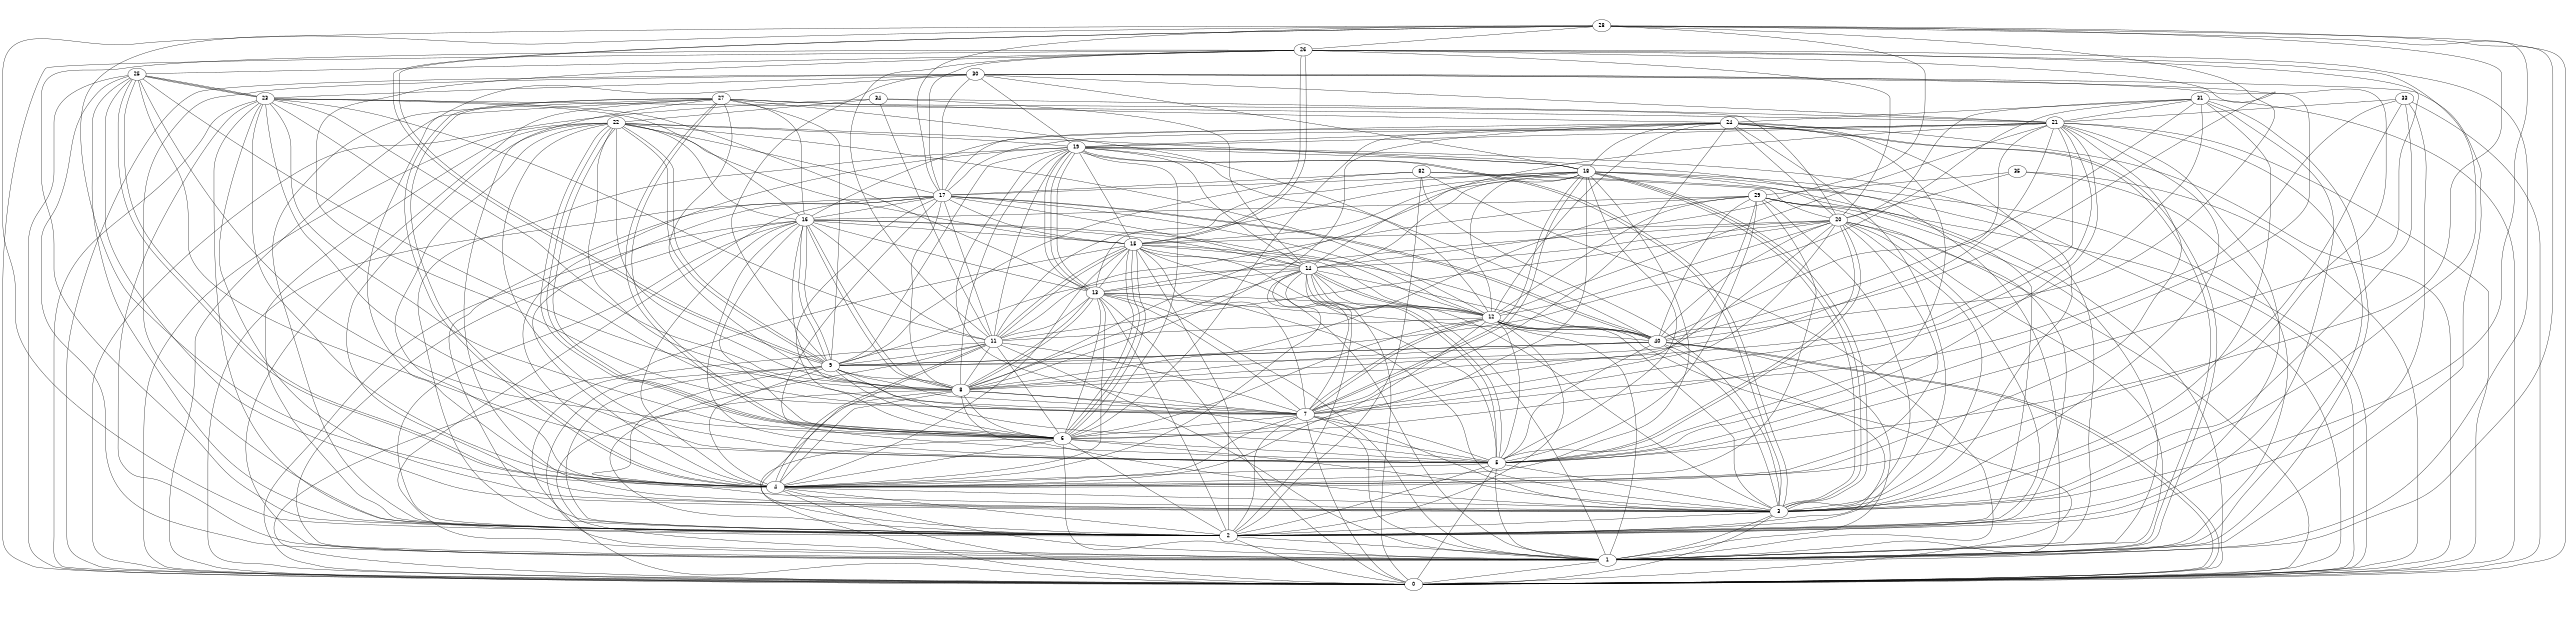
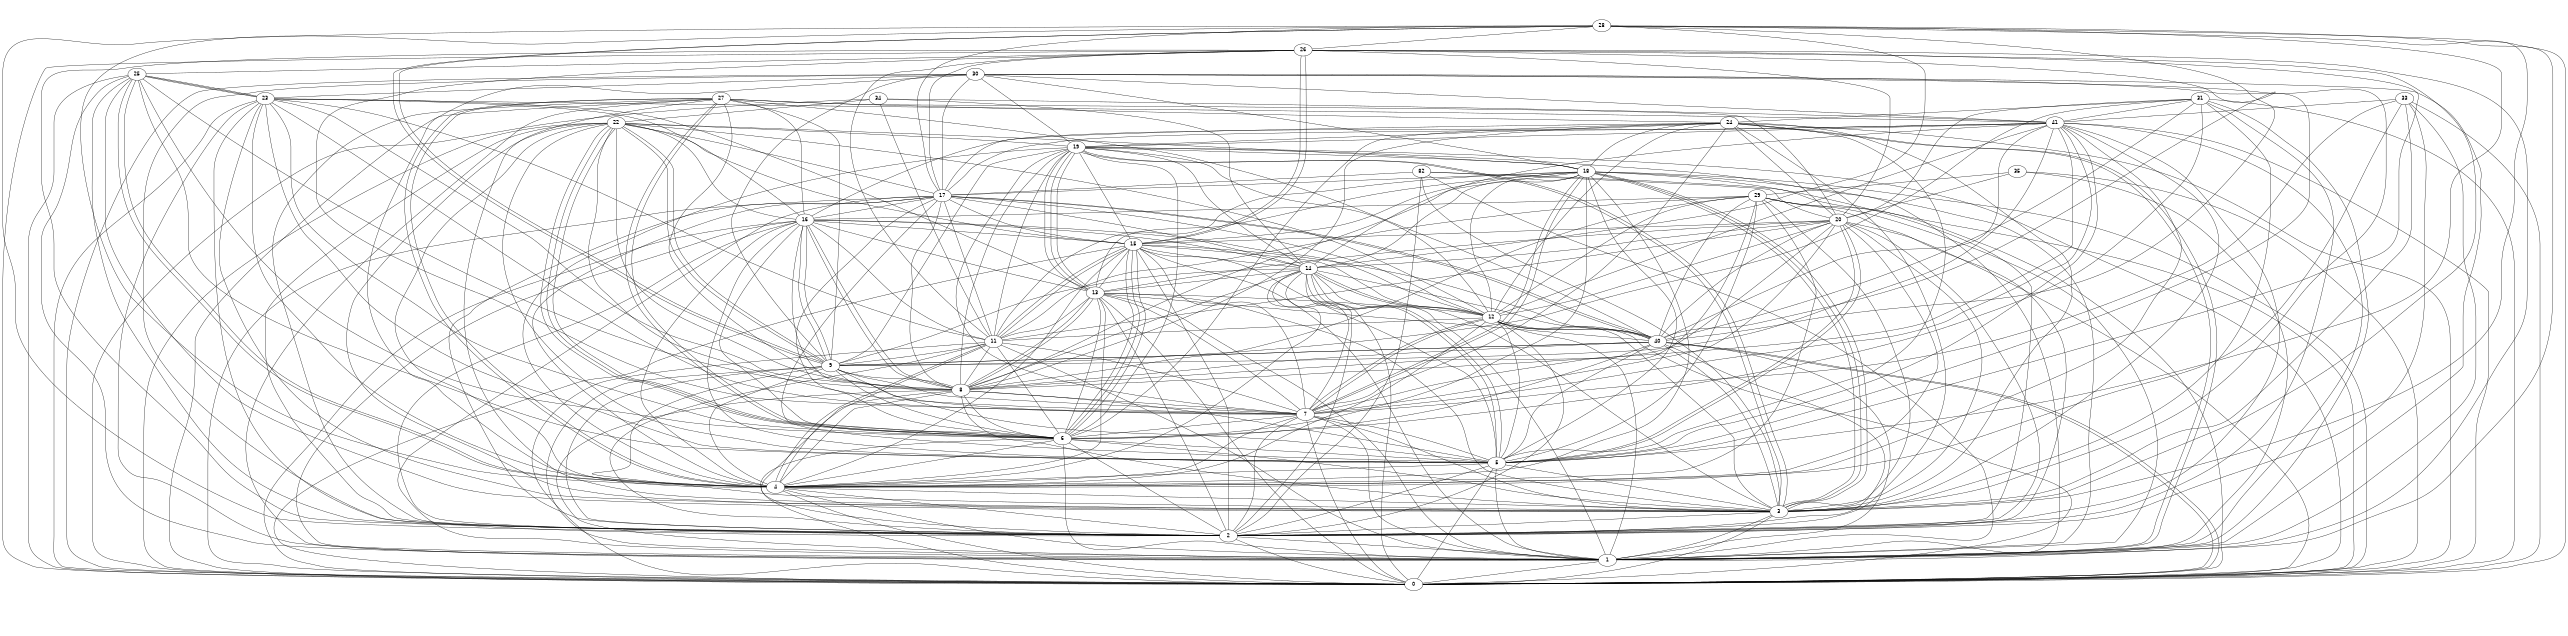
node "21": label "21" -> "41"
edge "82" -- "9": removed
edge "12" -- "6": now "40" -- "6"
edge "19" -- "2": removed
edge "20" -- "1": now "33" -- "1"
